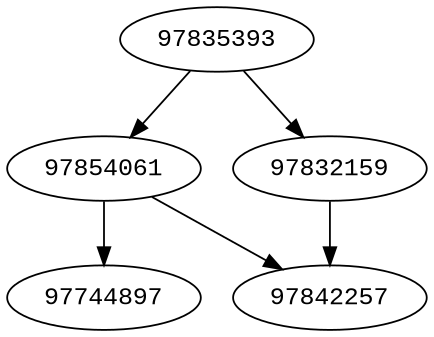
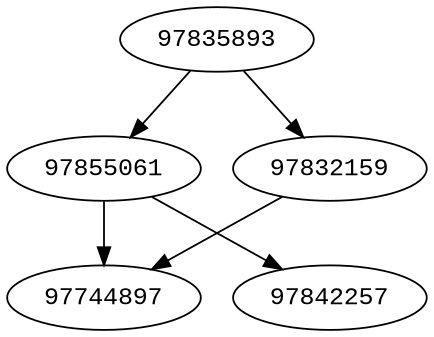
node "97835393": label "97835393" -> "97835893"
node "97854061": label "97854061" -> "97855061"
edge "97832159" -> "97842257": now "97832159" -> "97744897"
